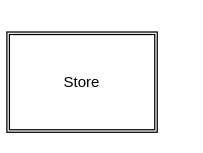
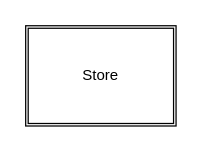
node "Store": moved (82, 82) -> (101, 76)
